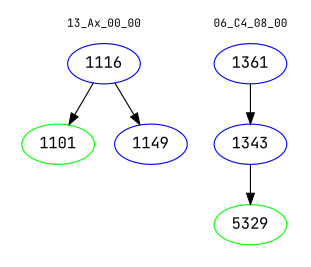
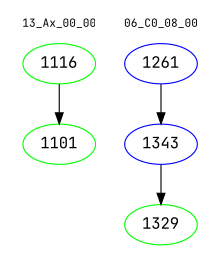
cluster "06_C4_08_00": label "06_C4_08_00" -> "06_C0_08_00"
node "1116": color blue -> green
node "1361": label "1361" -> "1261"
node "1149": removed
node "5329": label "5329" -> "1329"
